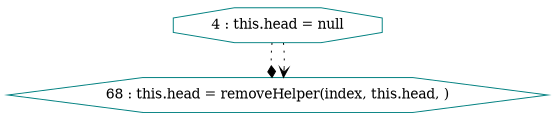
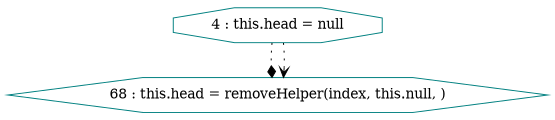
node "68 : this.head = removeHelper(index, this.head, )": label "68 : this.head = removeHelper(index, this.head, )" -> "68 : this.head = removeHelper(index, this.null, )"
